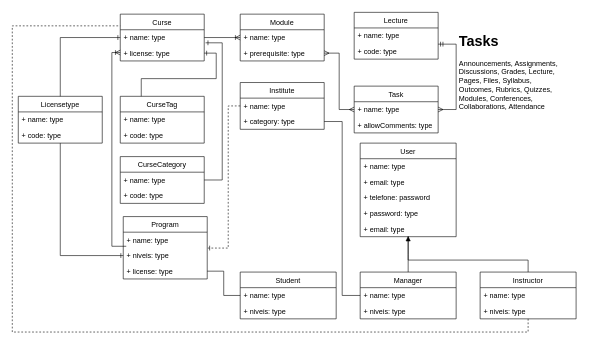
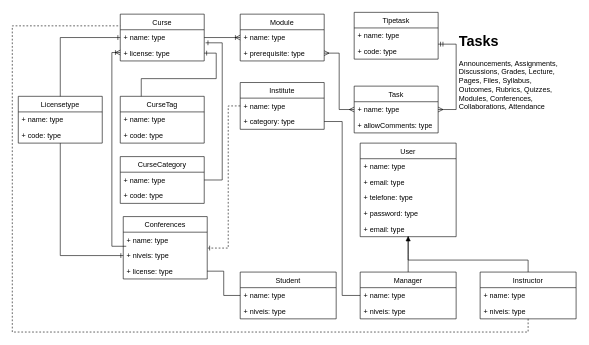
node "Lecture": label "Lecture" -> "Tipetask"
node "+ telefone: password": label "+ telefone: password" -> "+ telefone: type"
node "Program": label "Program" -> "Conferences"
